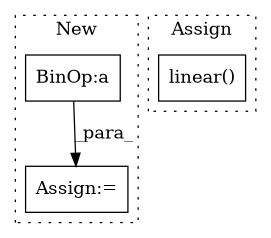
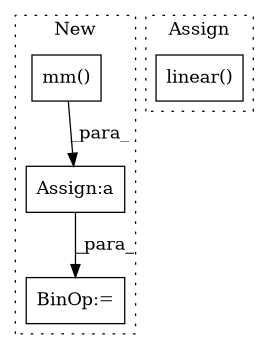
node "mm()": added
node "BinOp:a": label "BinOp:a" -> "Assign:a"
node "Assign:=": label "Assign:=" -> "BinOp:="
